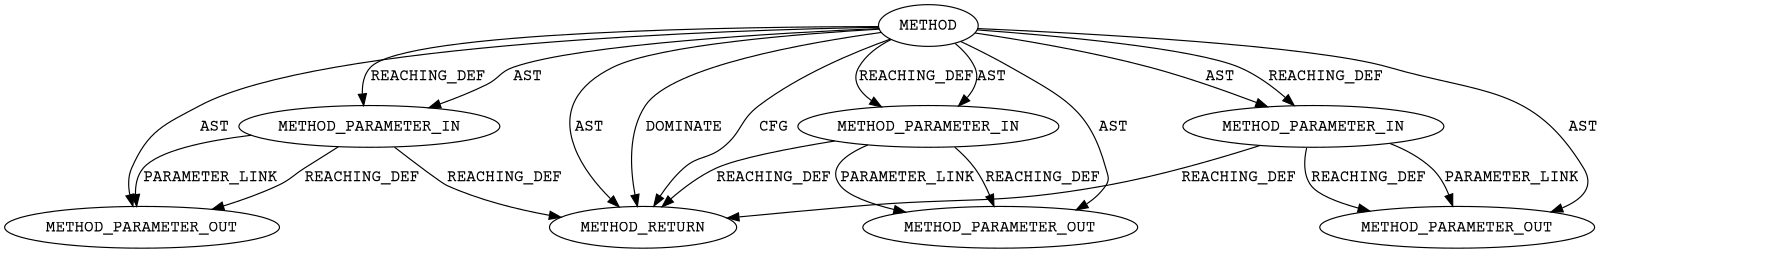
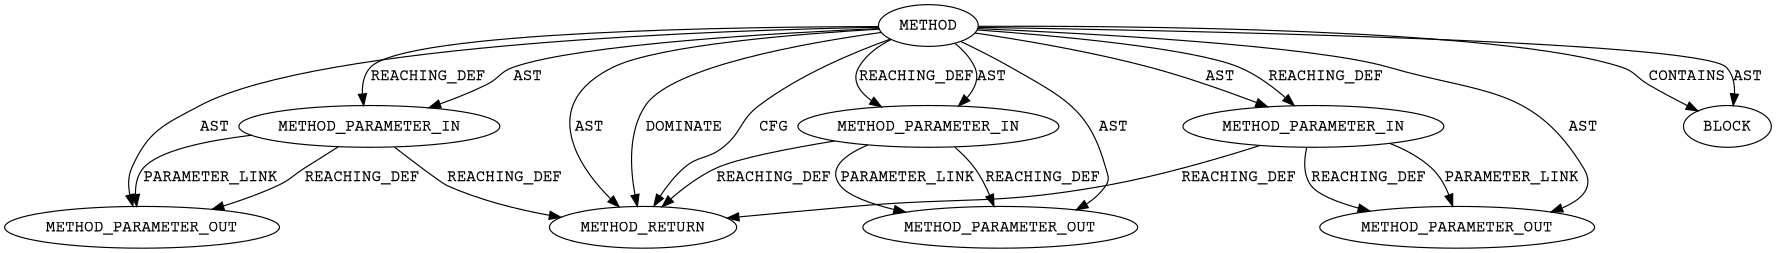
node "BLOCK": added
